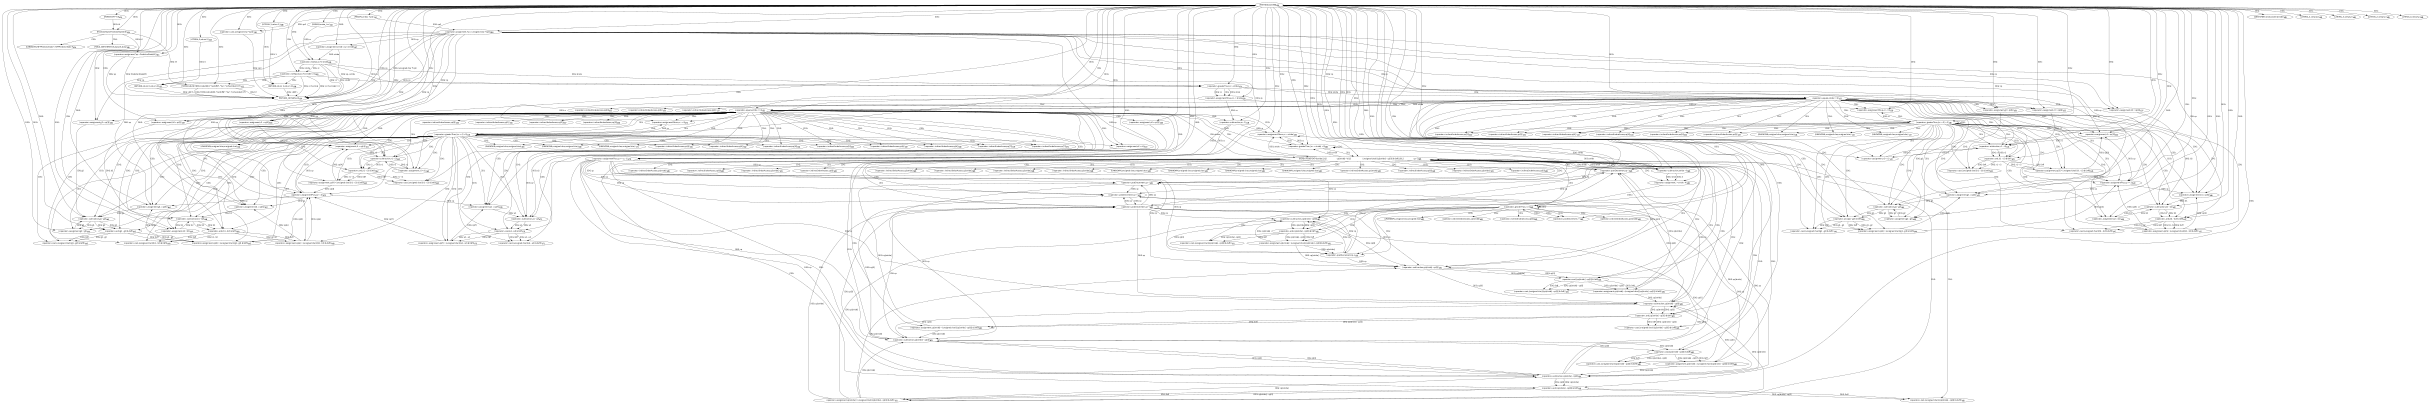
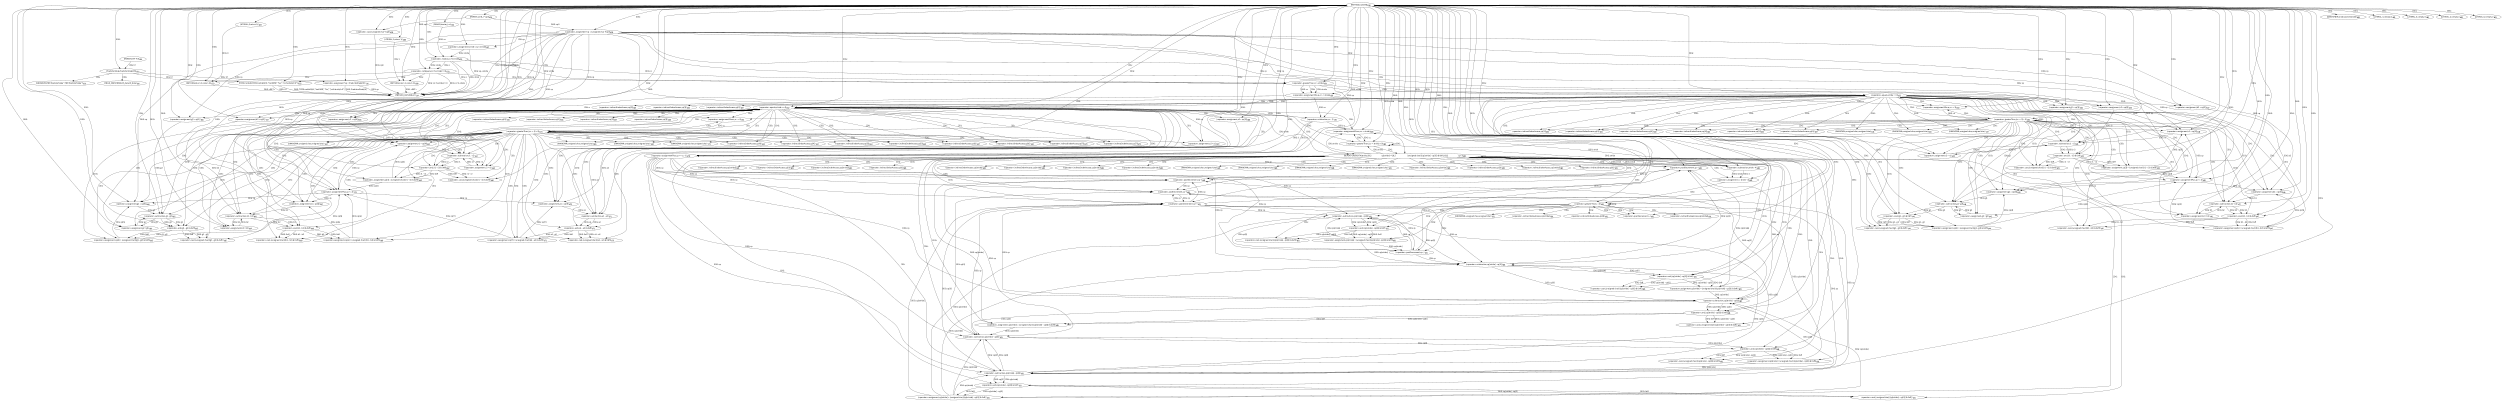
edge "(METHOD,horDiff8)" -> "(PARAM,TIFF *tif)": removed, label "DDG:"
